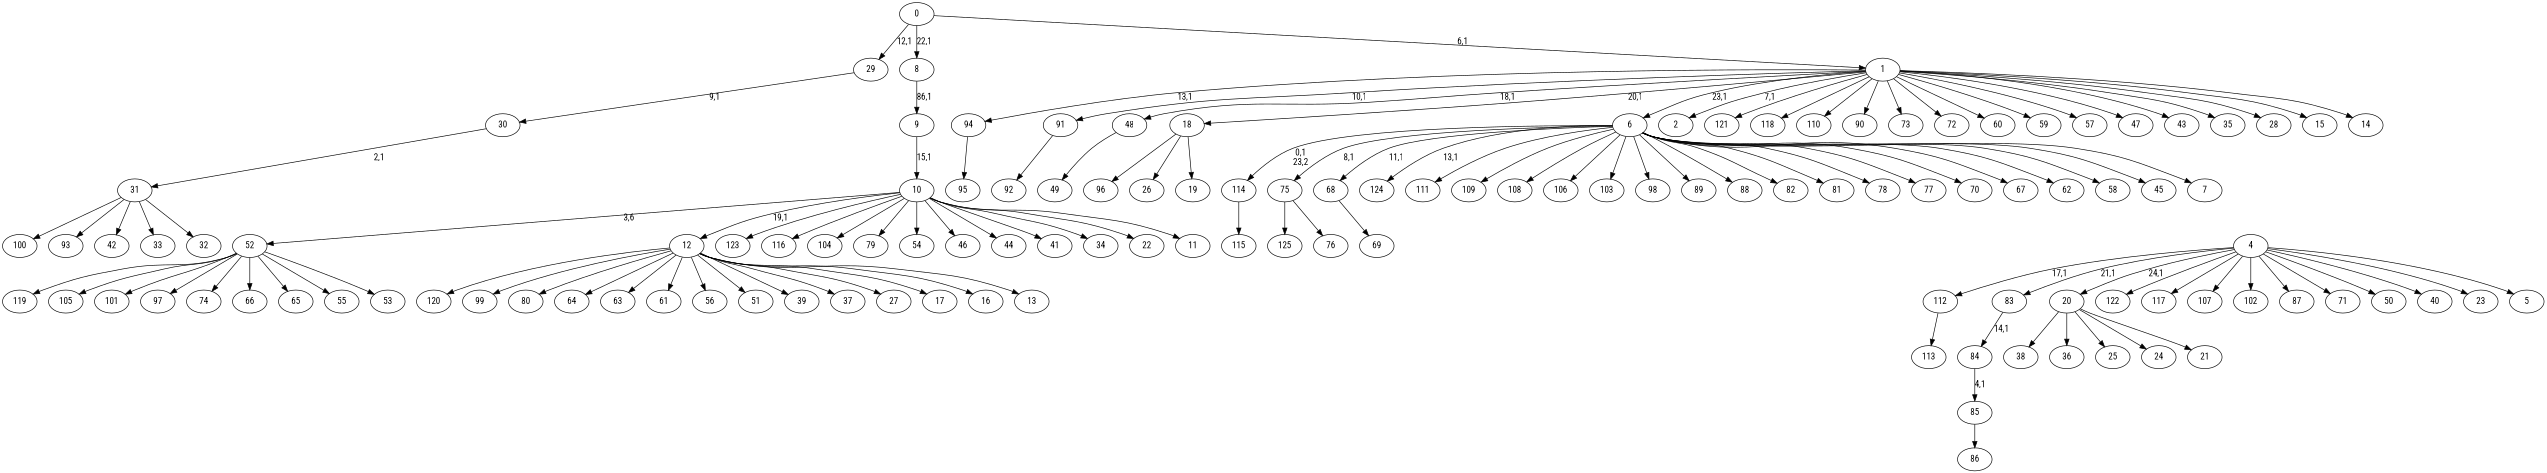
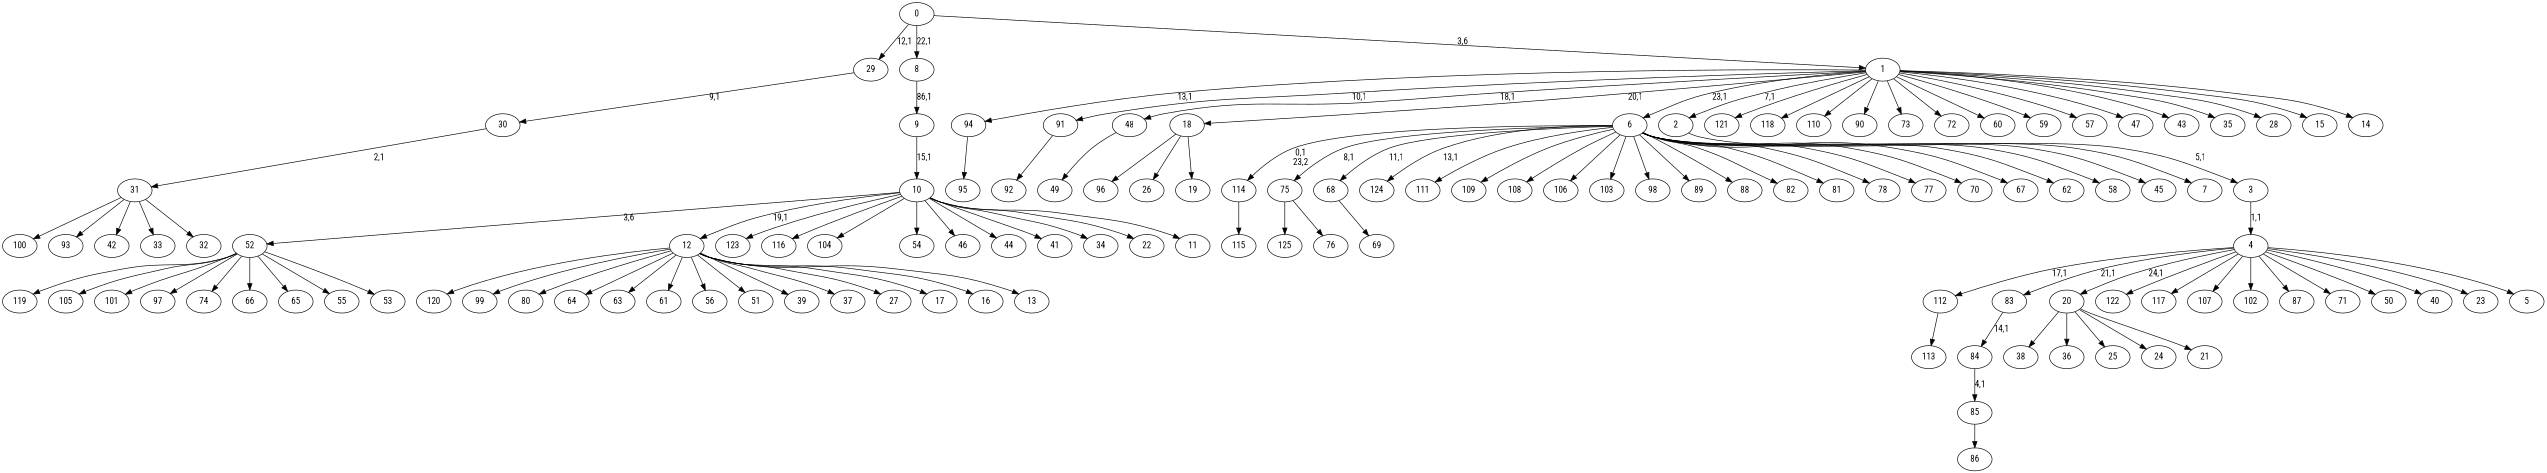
edge "0" -> "1": label "6,1" -> "3,6"
node "3": added
node "79": removed
